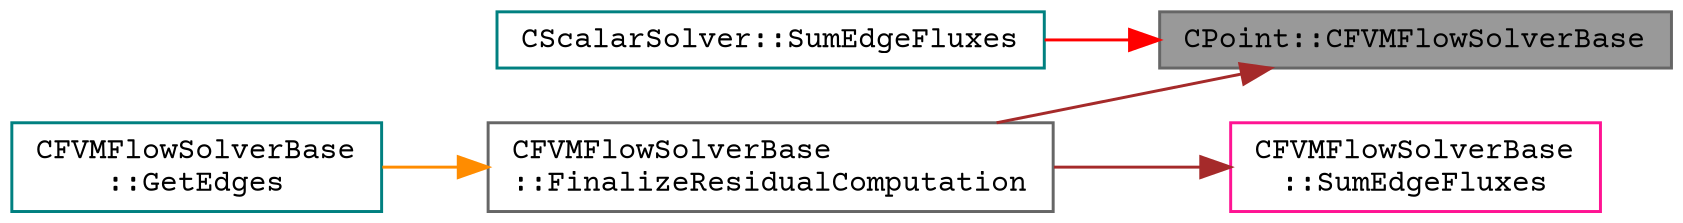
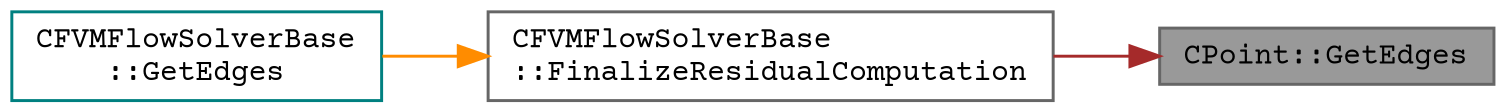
node "CScalarSolver::SumEdgeFluxes": removed
node "CPoint::CFVMFlowSolverBase": label "CPoint::CFVMFlowSolverBase" -> "CPoint::GetEdges"
node "CFVMFlowSolverBase ::SumEdgeFluxes": removed
